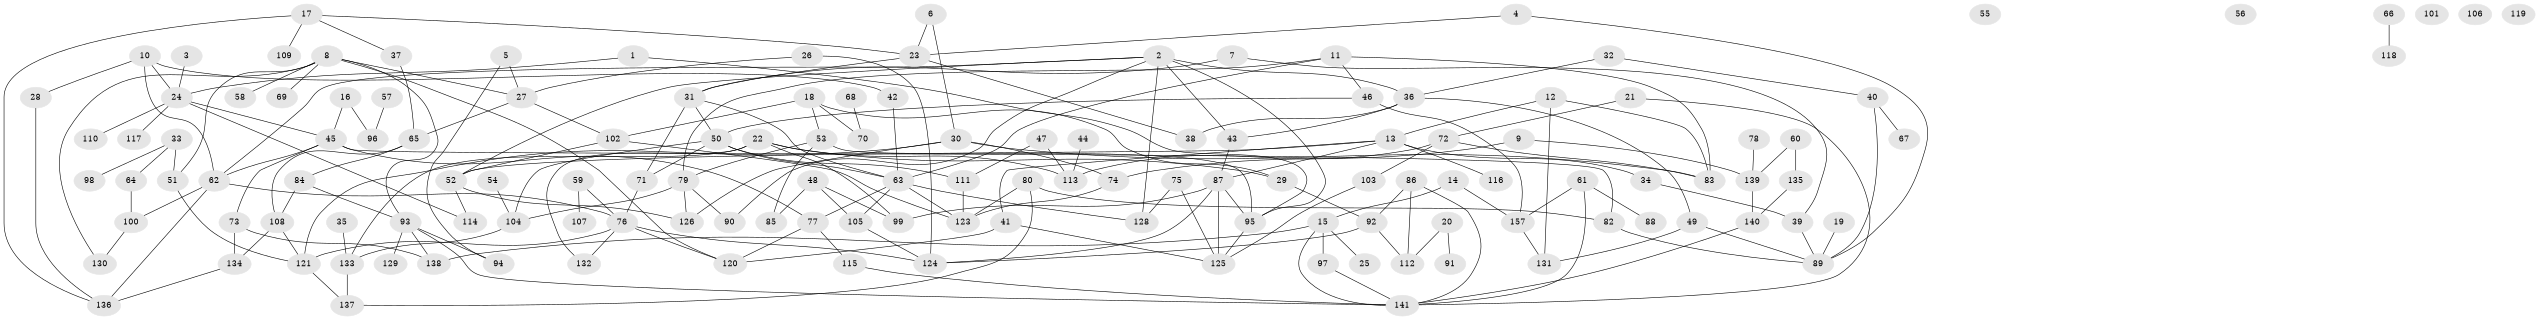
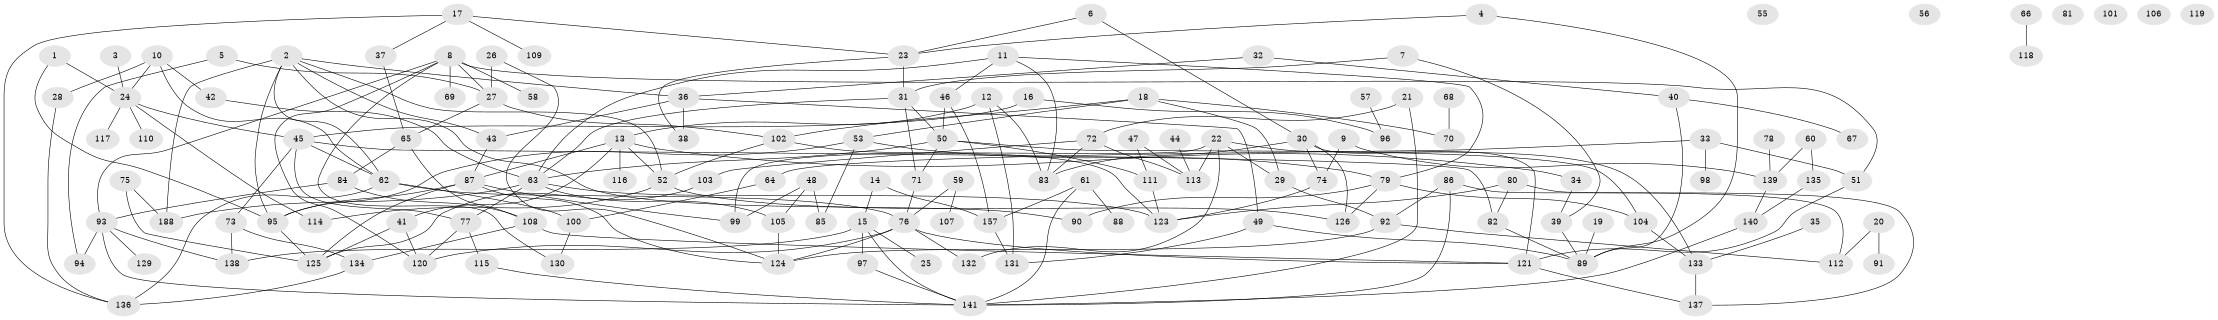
node "81": added
node "54": removed
node "128": label "128" -> "188"
